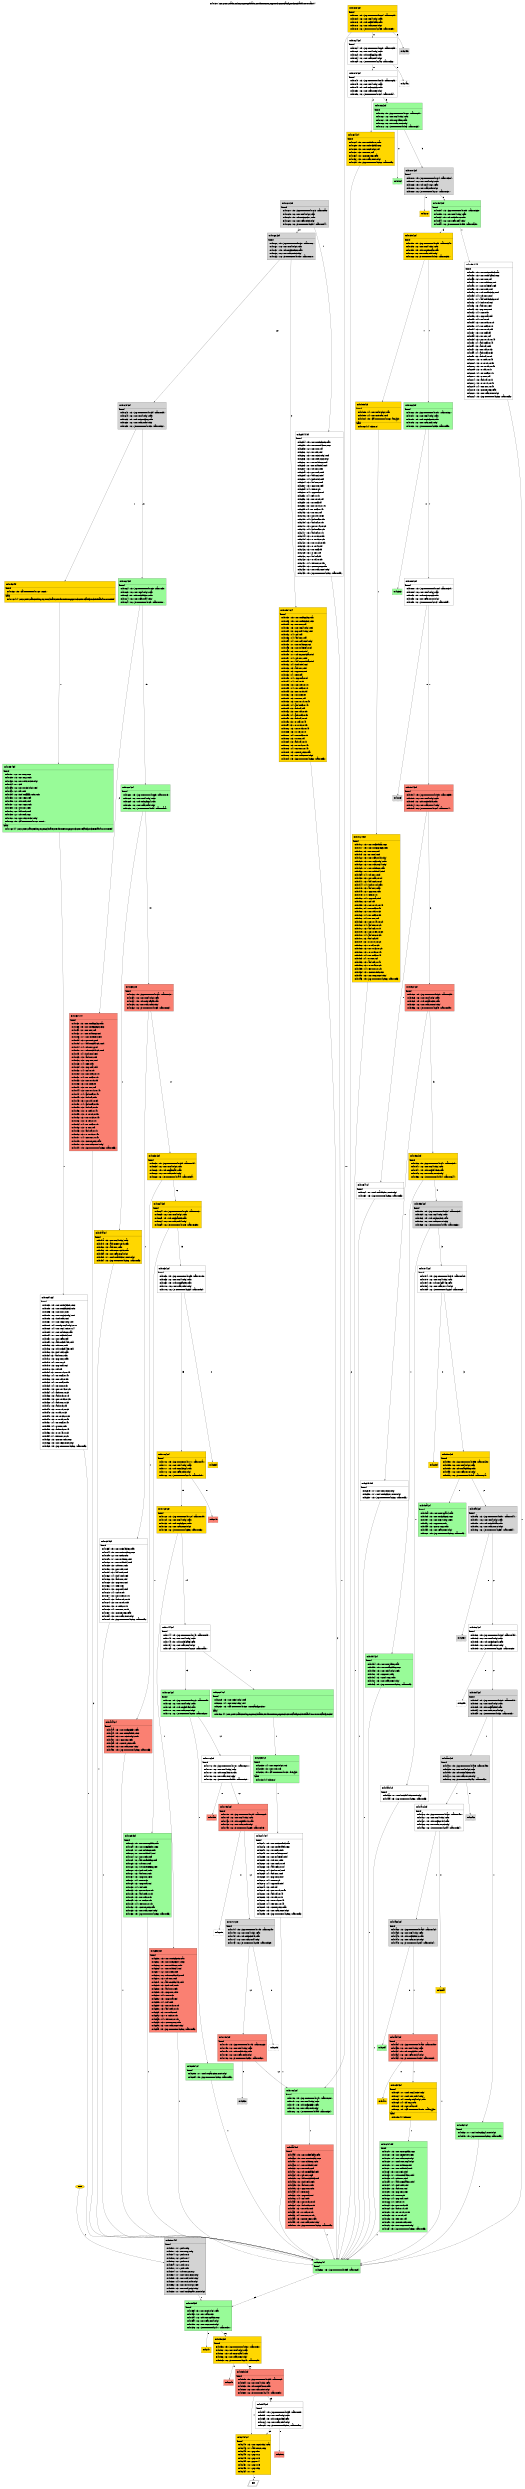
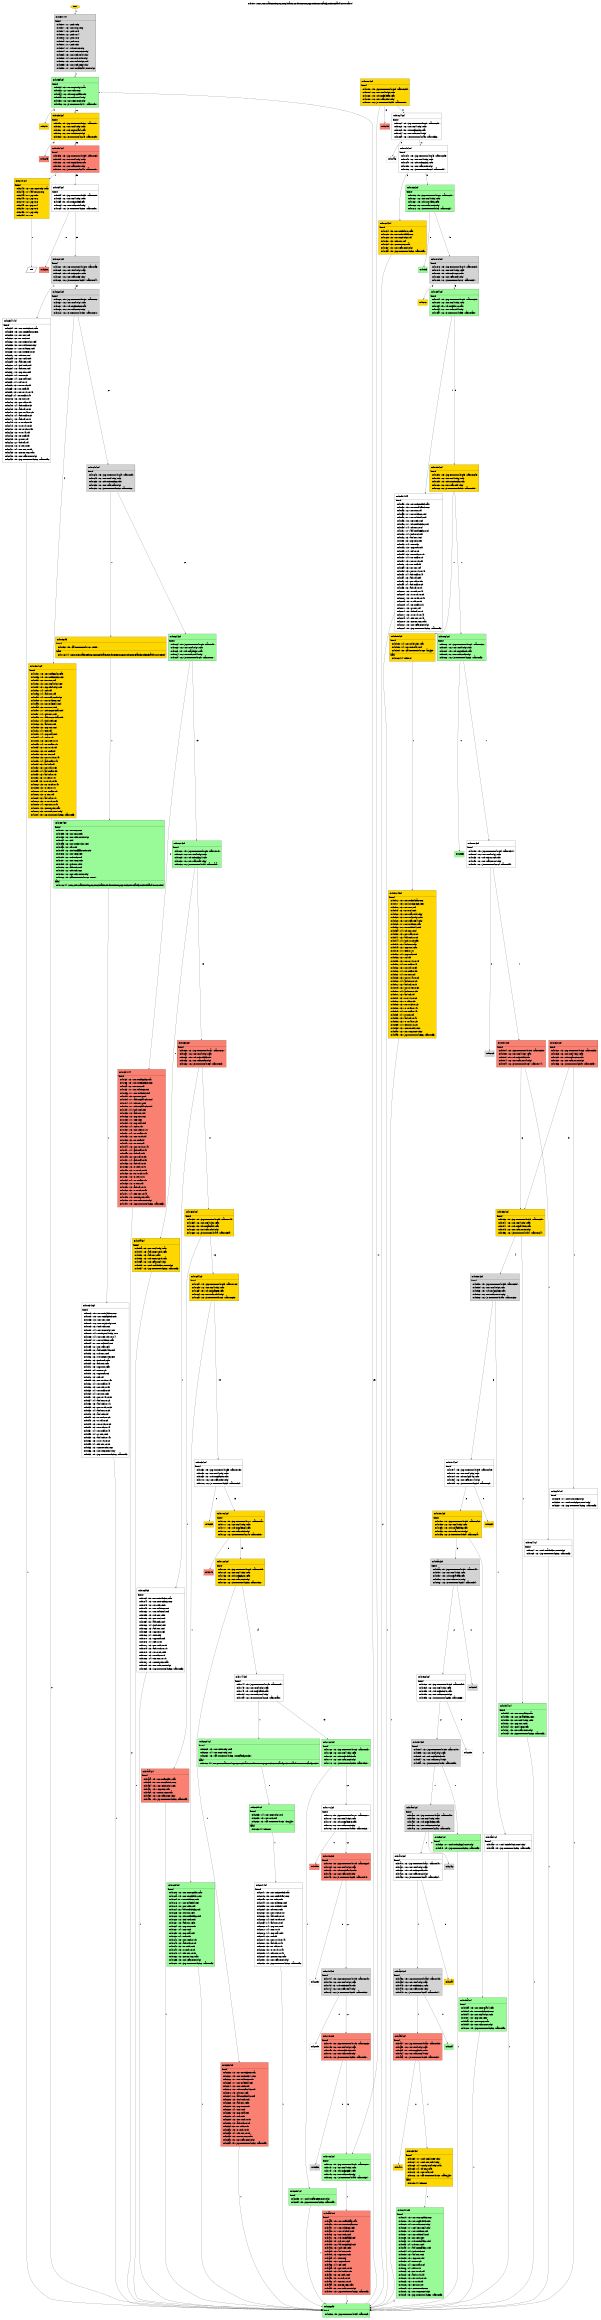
node "0x402455": fillcolor lightgrey -> salmon
edge "0x401904 [28]" -> "0x401920 [28]": now "0x401904 [28]" -> "0x40193c [28]"
edge "0x4020a4" -> "0x40256c [5]": now "0x401bea [27]" -> "0x40256c [5]"
edge "0x4015f4 [28]" -> "0x402440 [21]": now "0x4015f4 [28]" -> "0x401610 [28]"
